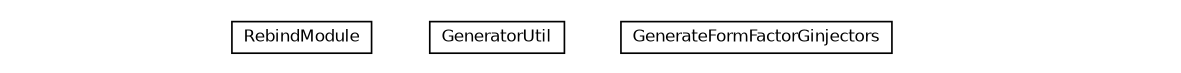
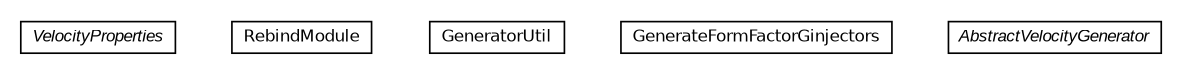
node "VelocityProperties": added
node "AbstractVelocityGenerator": added
